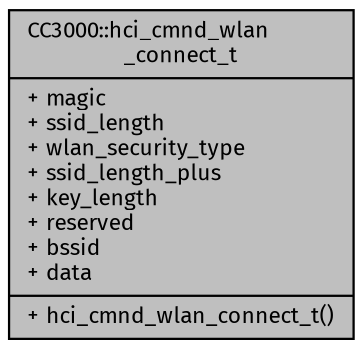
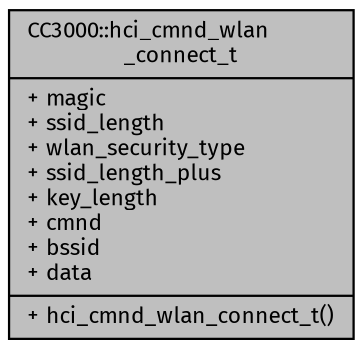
node "CC3000::hci_cmnd_wlan": text "+ reserved" -> "+ cmnd"
